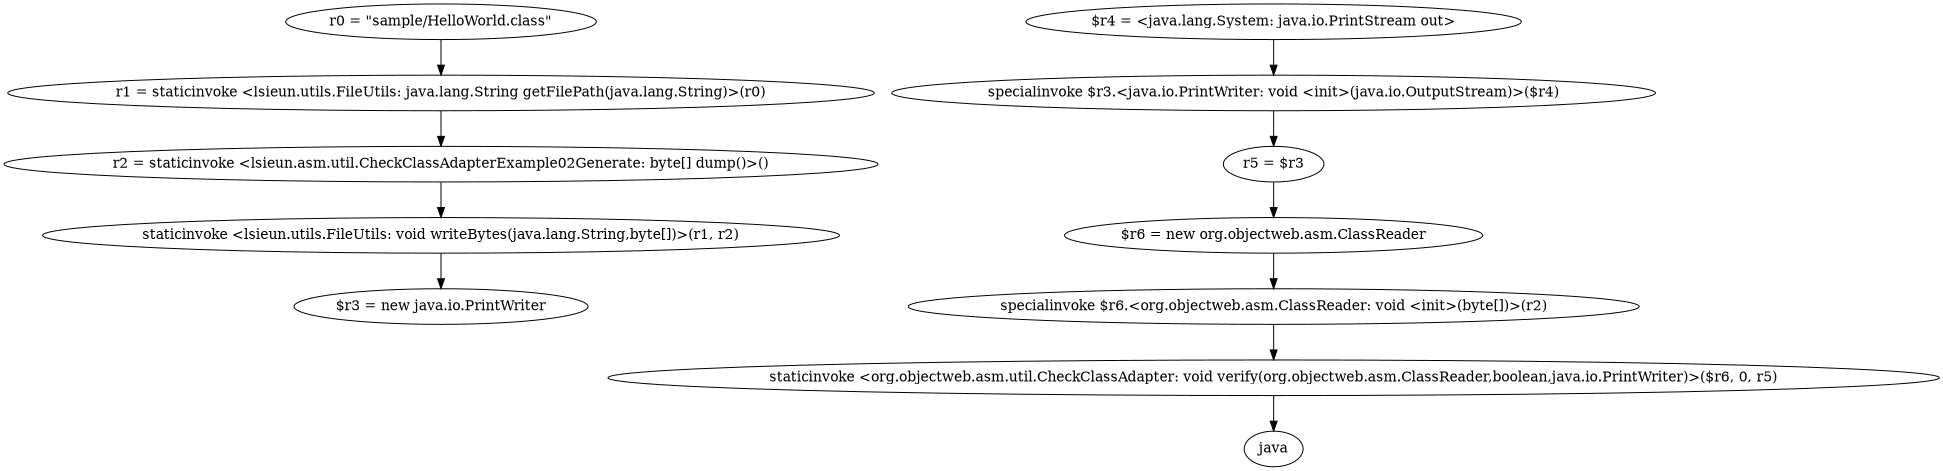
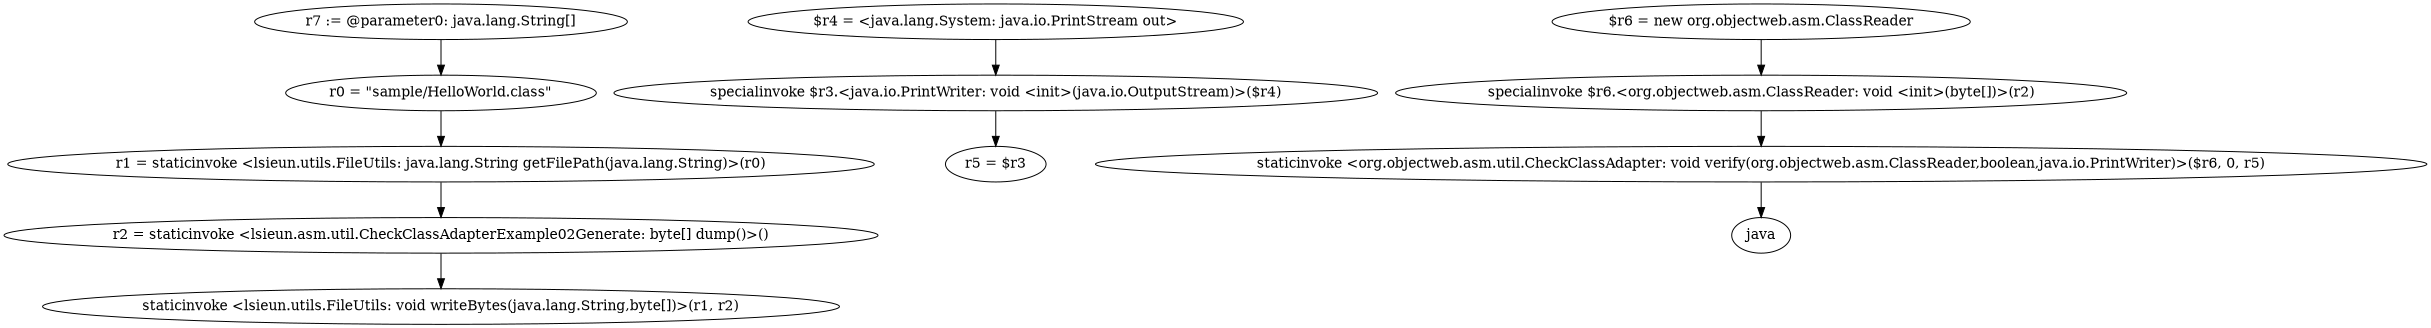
node "r7 := @parameter0: java.lang.String[]": added
edge "r5 = $r3" -> "$r6 = new org.objectweb.asm.ClassReader": removed
node "$r3 = new java.io.PrintWriter": removed
